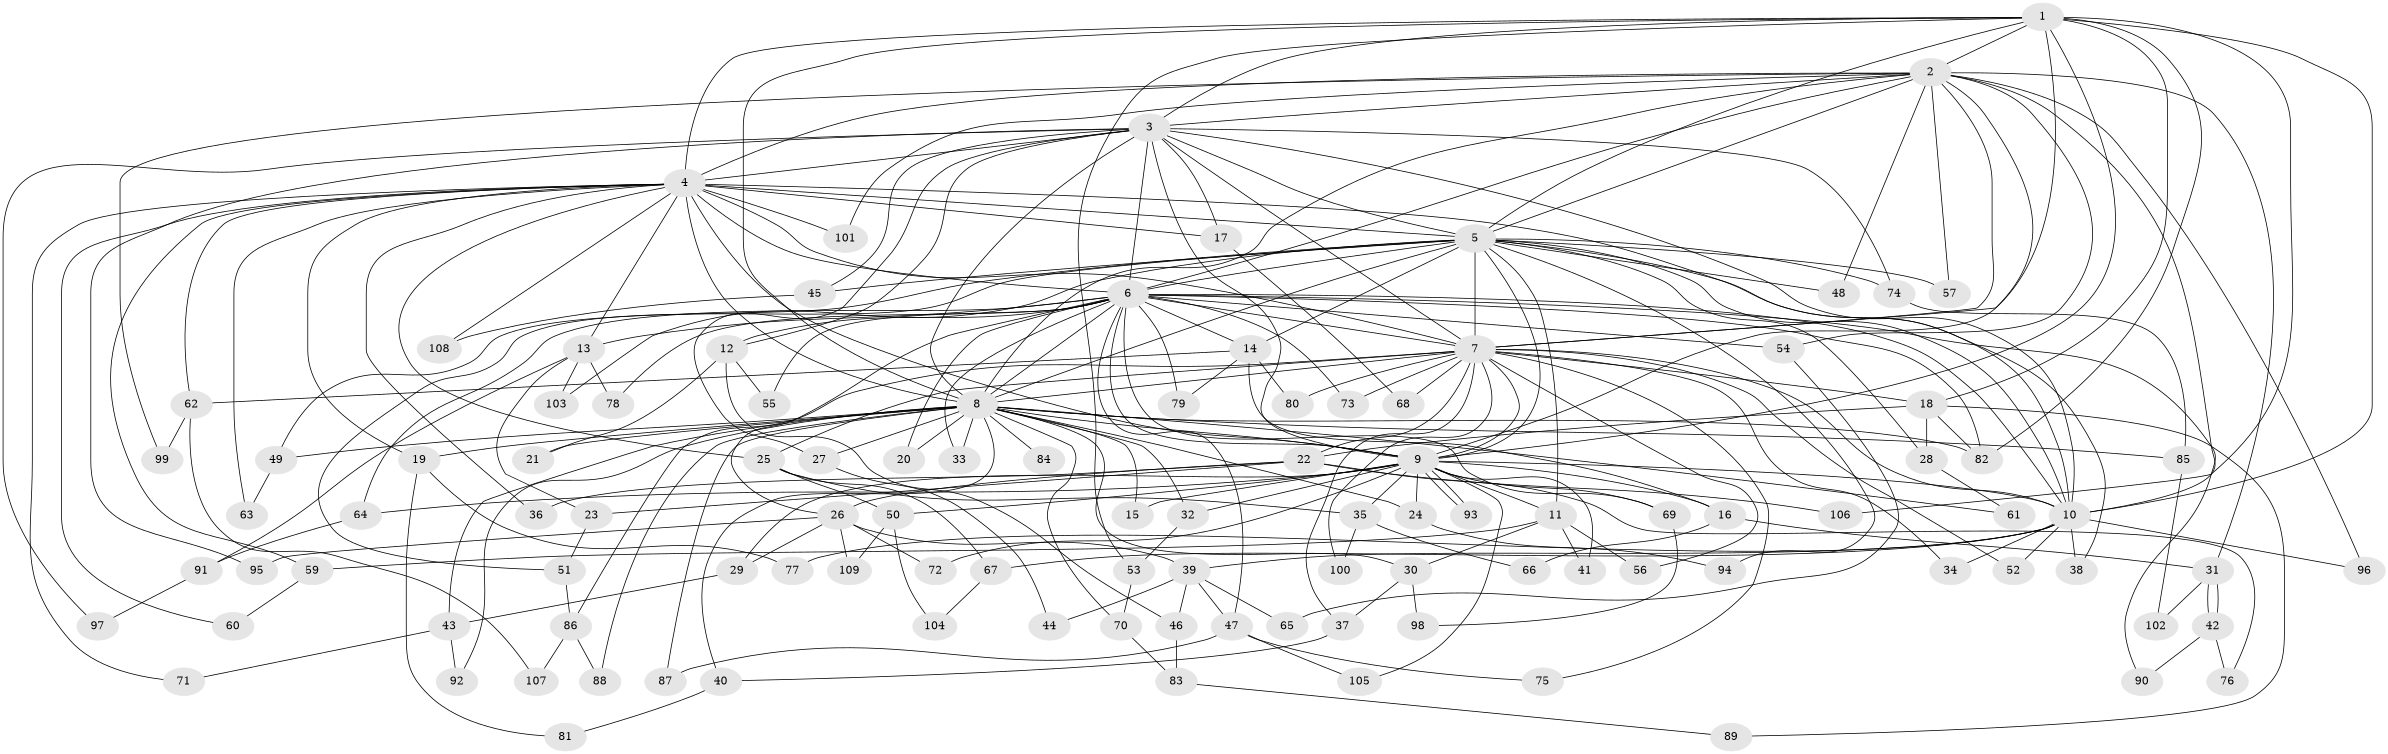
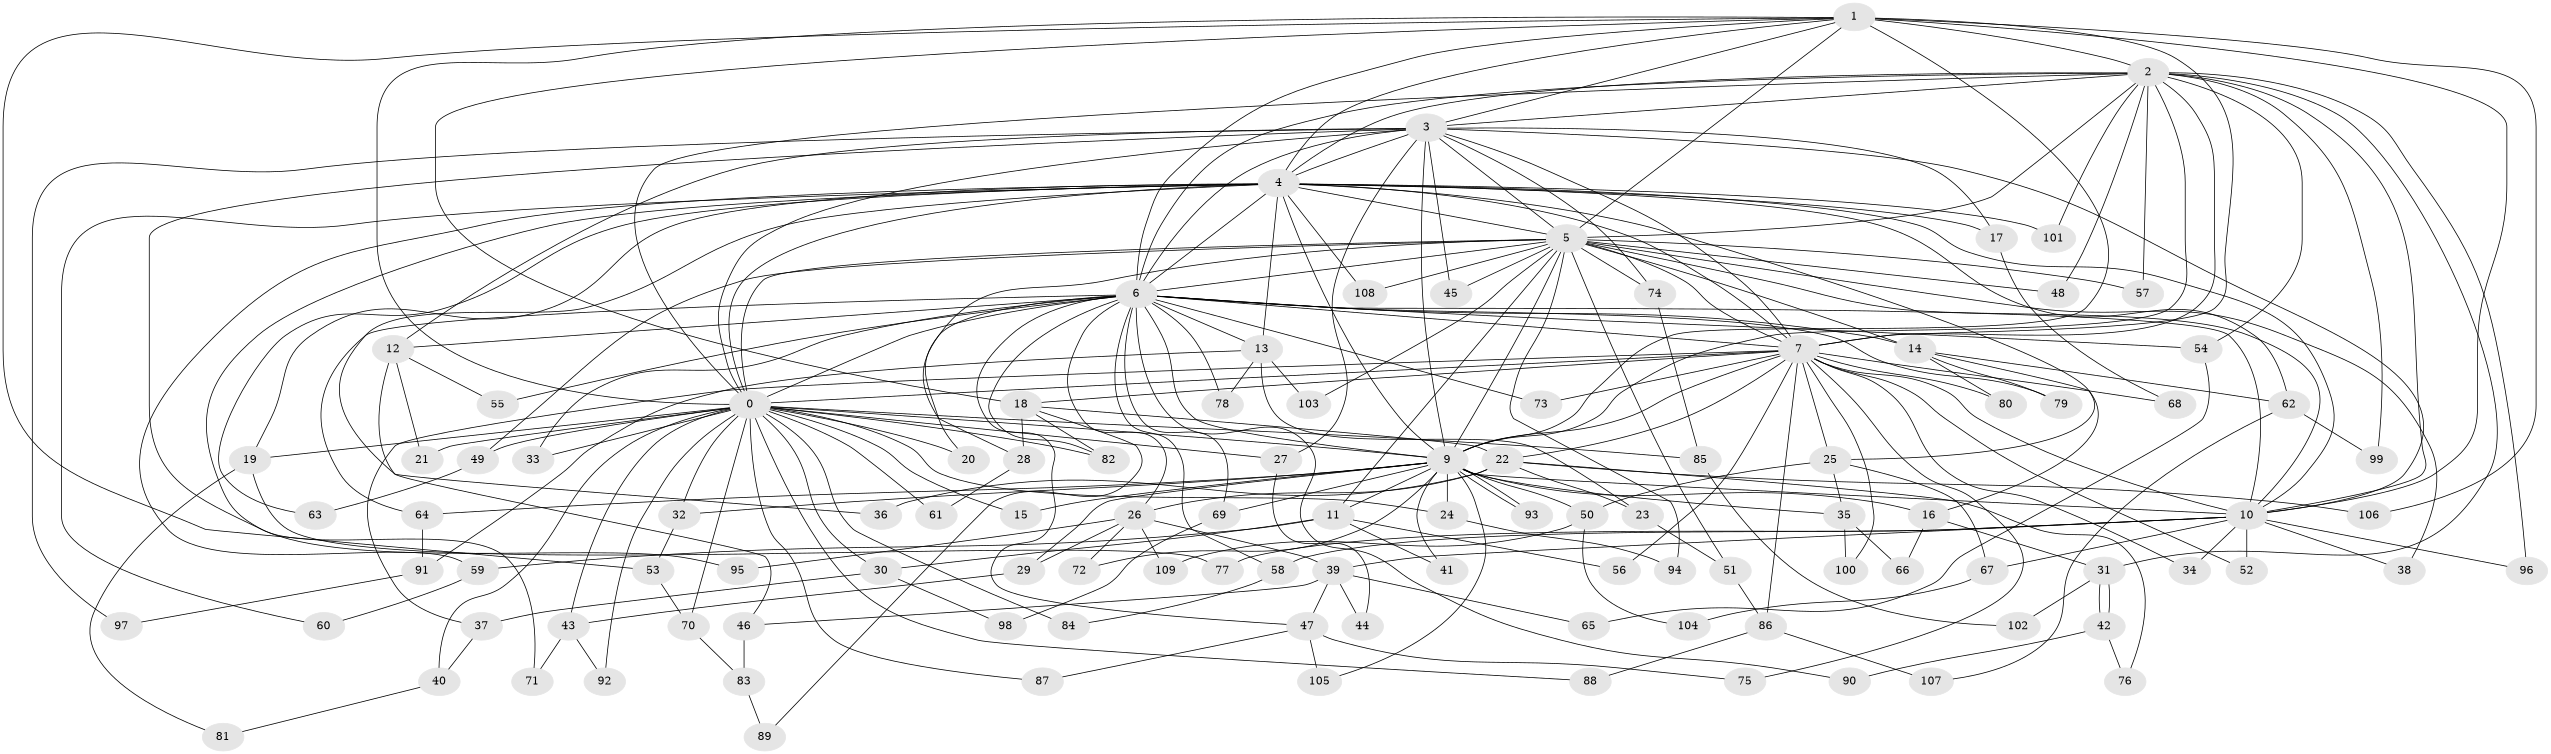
edge "1" -- "82": now "1" -- "6"
edge "45" -- "108": now "5" -- "108"
node "8": label "8" -> "0"
node "58": added
